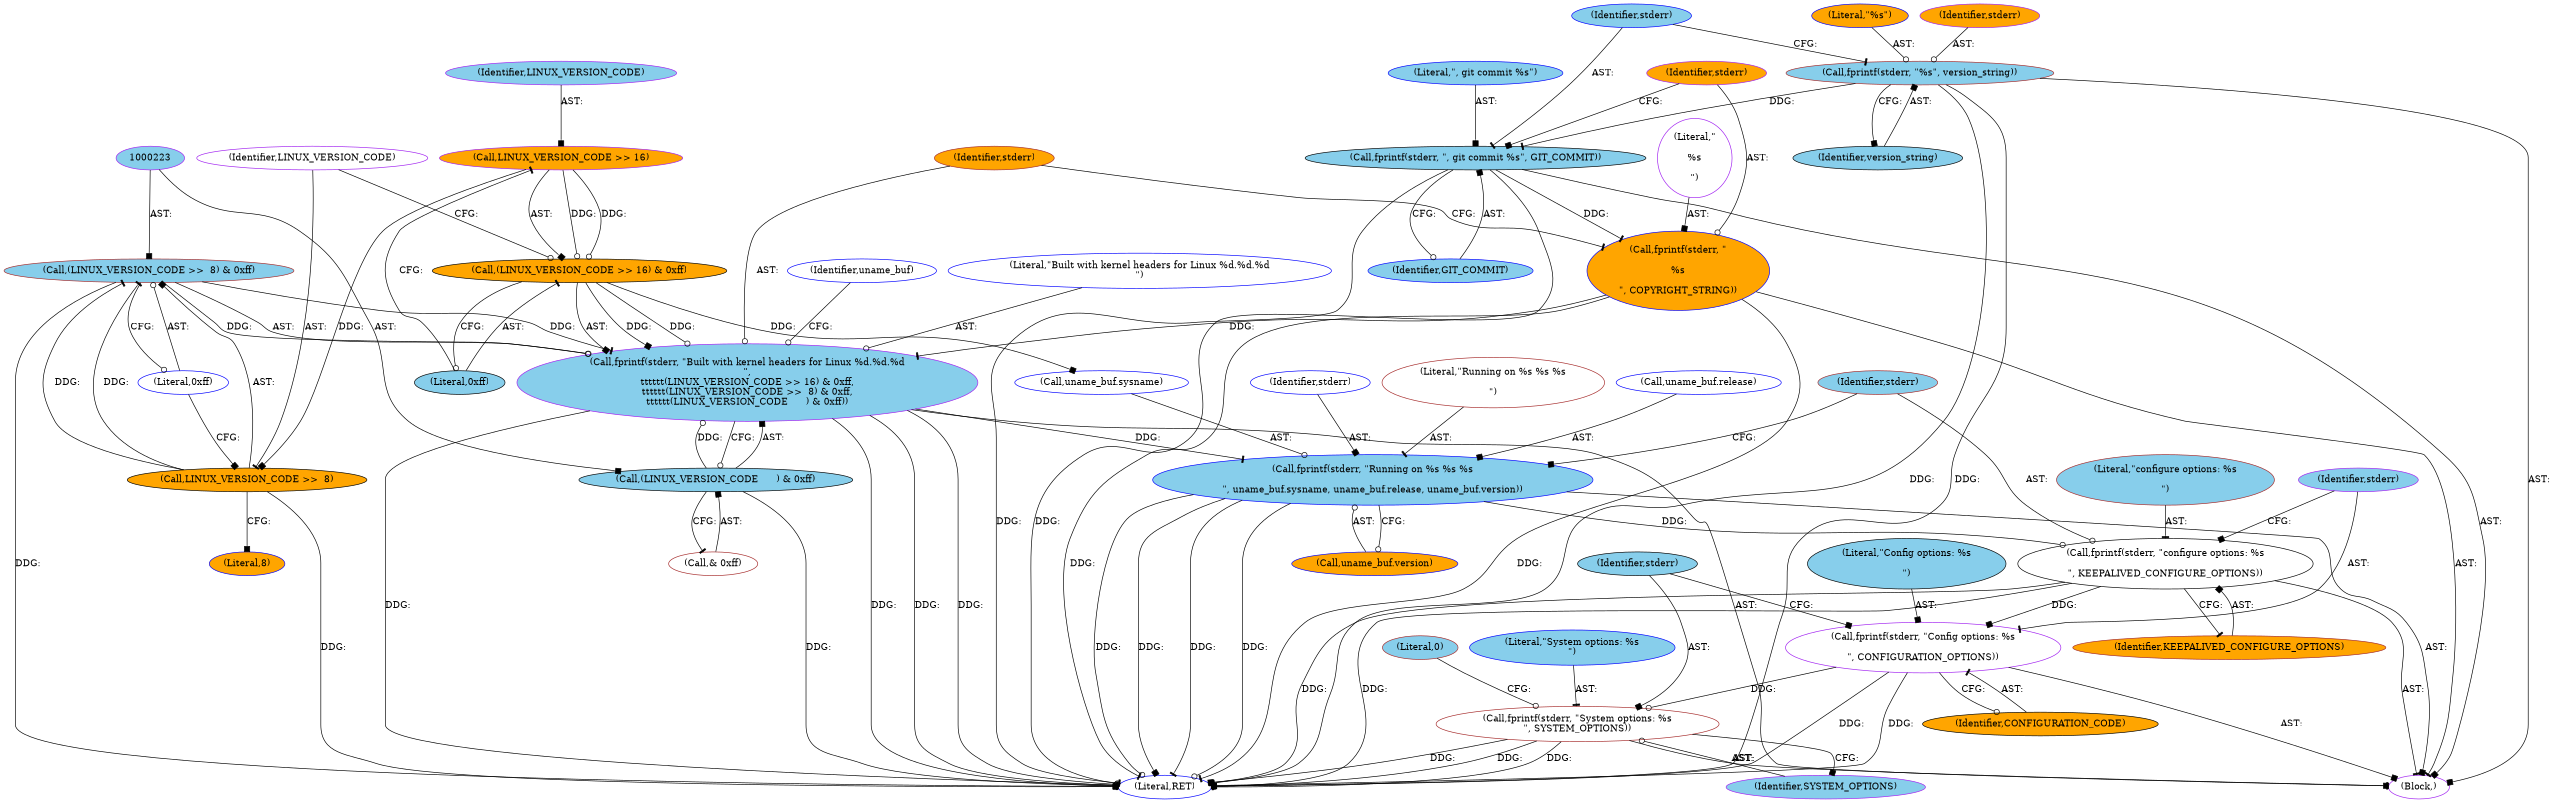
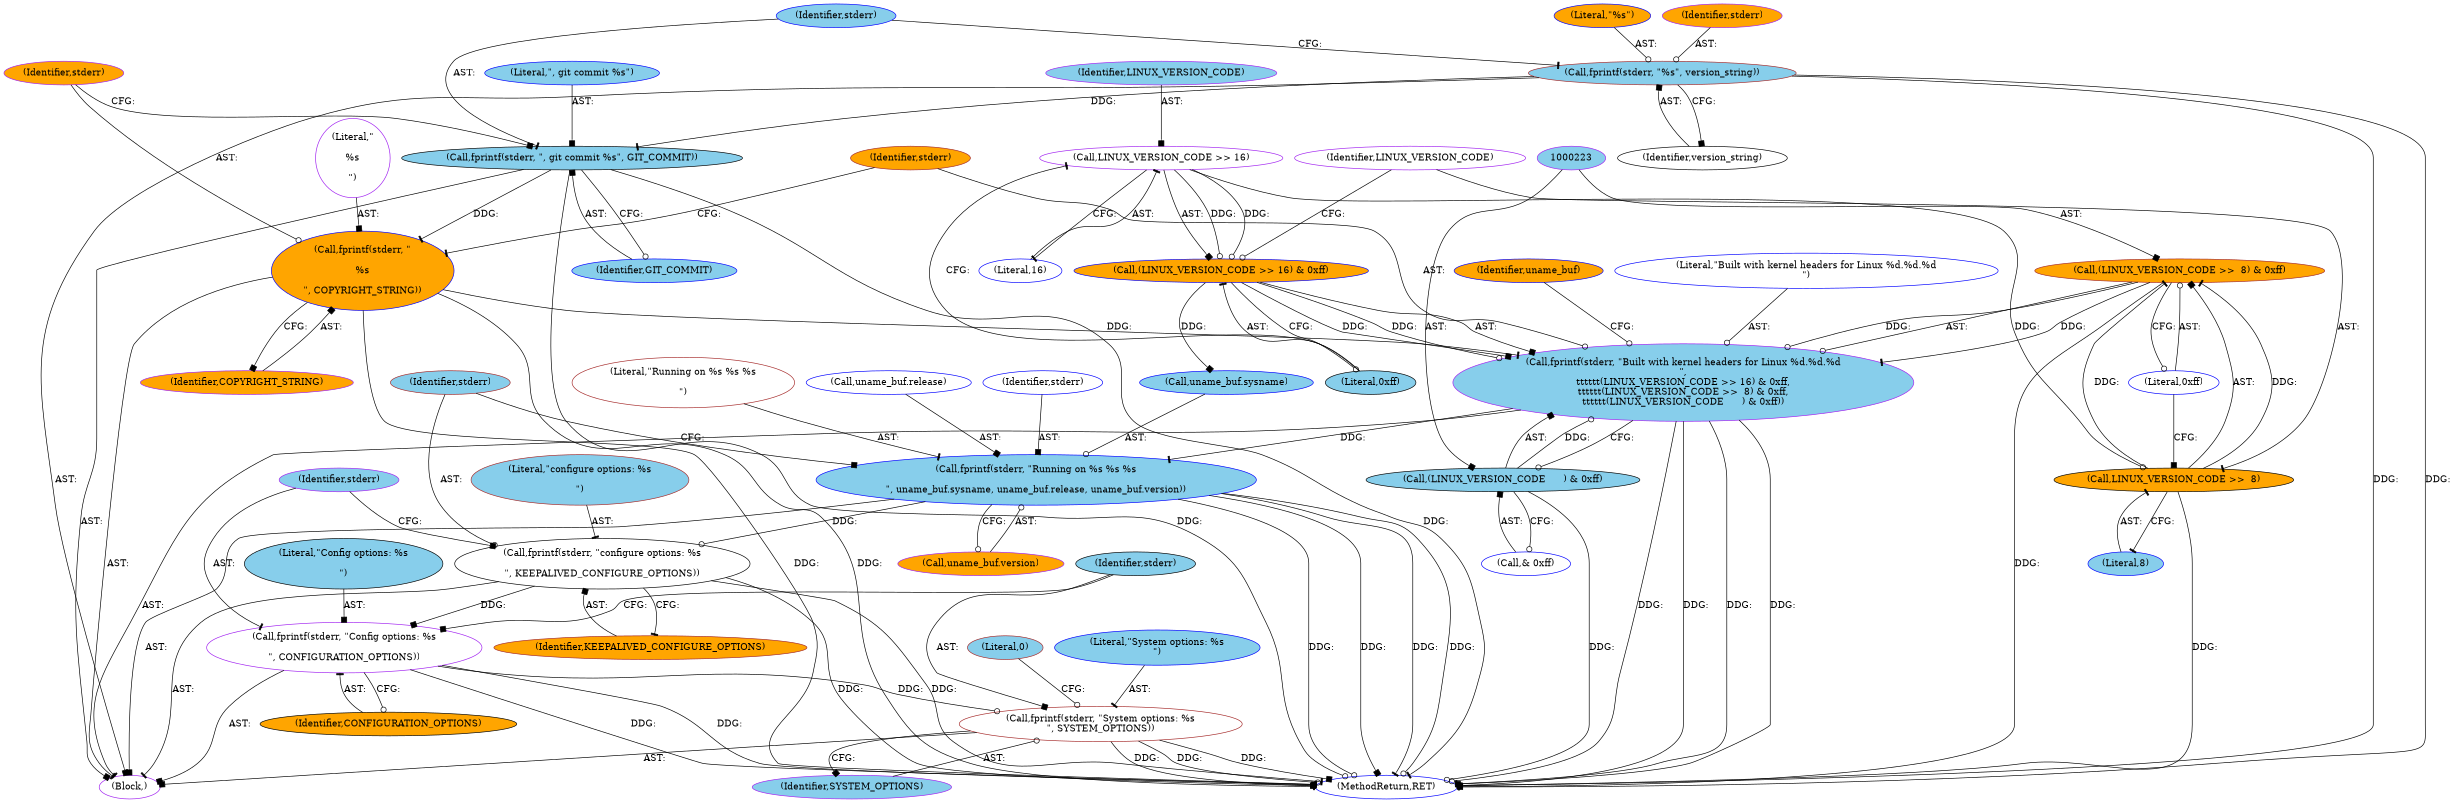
node "(Call,LINUX_VERSION_CODE >> 16)": fillcolor orange -> white
node "(Identifier,version_string)": fillcolor skyblue -> white
node "(Call,(LINUX_VERSION_CODE >>  8) & 0xff)": fillcolor skyblue -> orange
node "(Call,(LINUX_VERSION_CODE >> 16) & 0xff)": color black -> blue
node "(Identifier,uname_buf)": fillcolor white -> orange
node "(Literal,16)": added
edge "(Call,LINUX_VERSION_CODE >> 16)" -> "(Call,LINUX_VERSION_CODE >>  8)": arrowhead box -> odot
node "(Identifier,COPYRIGHT_STRING)": added
node "(Call,uname_buf.sysname)": fillcolor white -> skyblue
edge "(Call,LINUX_VERSION_CODE >>  8)" -> "(Literal,8)": arrowhead box -> tee
edge "(Literal,8)" -> "(Call,LINUX_VERSION_CODE >>  8)": added, label "AST:"
edge "(Call,(LINUX_VERSION_CODE      ) & 0xff)" -> "(Call,& 0xff)": arrowhead tee -> odot
node "(Literal,8)": fillcolor orange -> skyblue
node "(Call,& 0xff)": color brown -> blue
node "(Call,uname_buf.version)": color blue -> purple
node "(Identifier,CONFIGURATION_CODE)": label "(Identifier,CONFIGURATION_CODE)" -> "(Identifier,CONFIGURATION_OPTIONS)"
node "(Literal,RET)": label "(Literal,RET)" -> "(MethodReturn,RET)"
